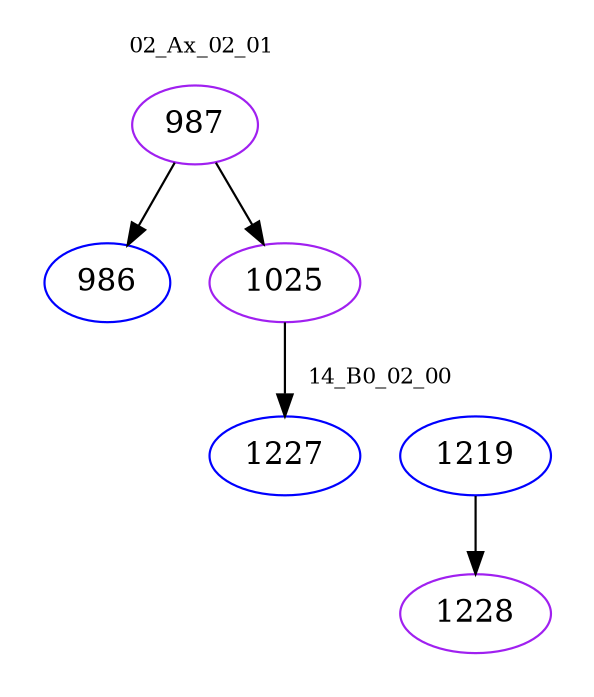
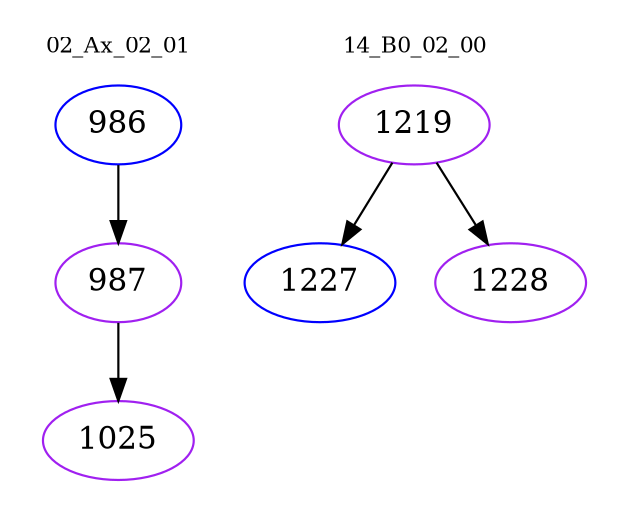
edge "987" -> "986": reversed
edge "1025" -> "1227": now "1219" -> "1227"
node "1219": color blue -> purple
